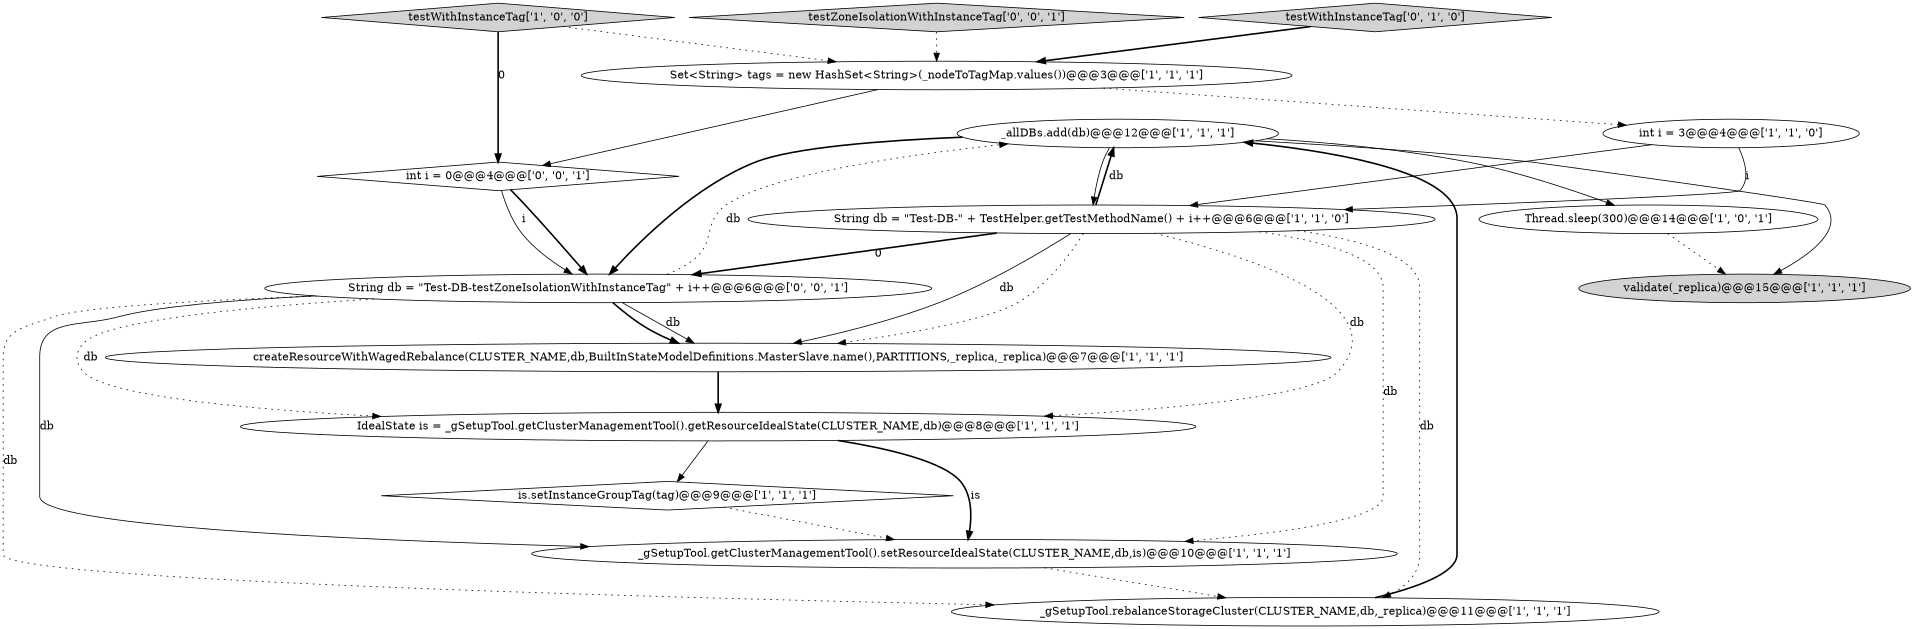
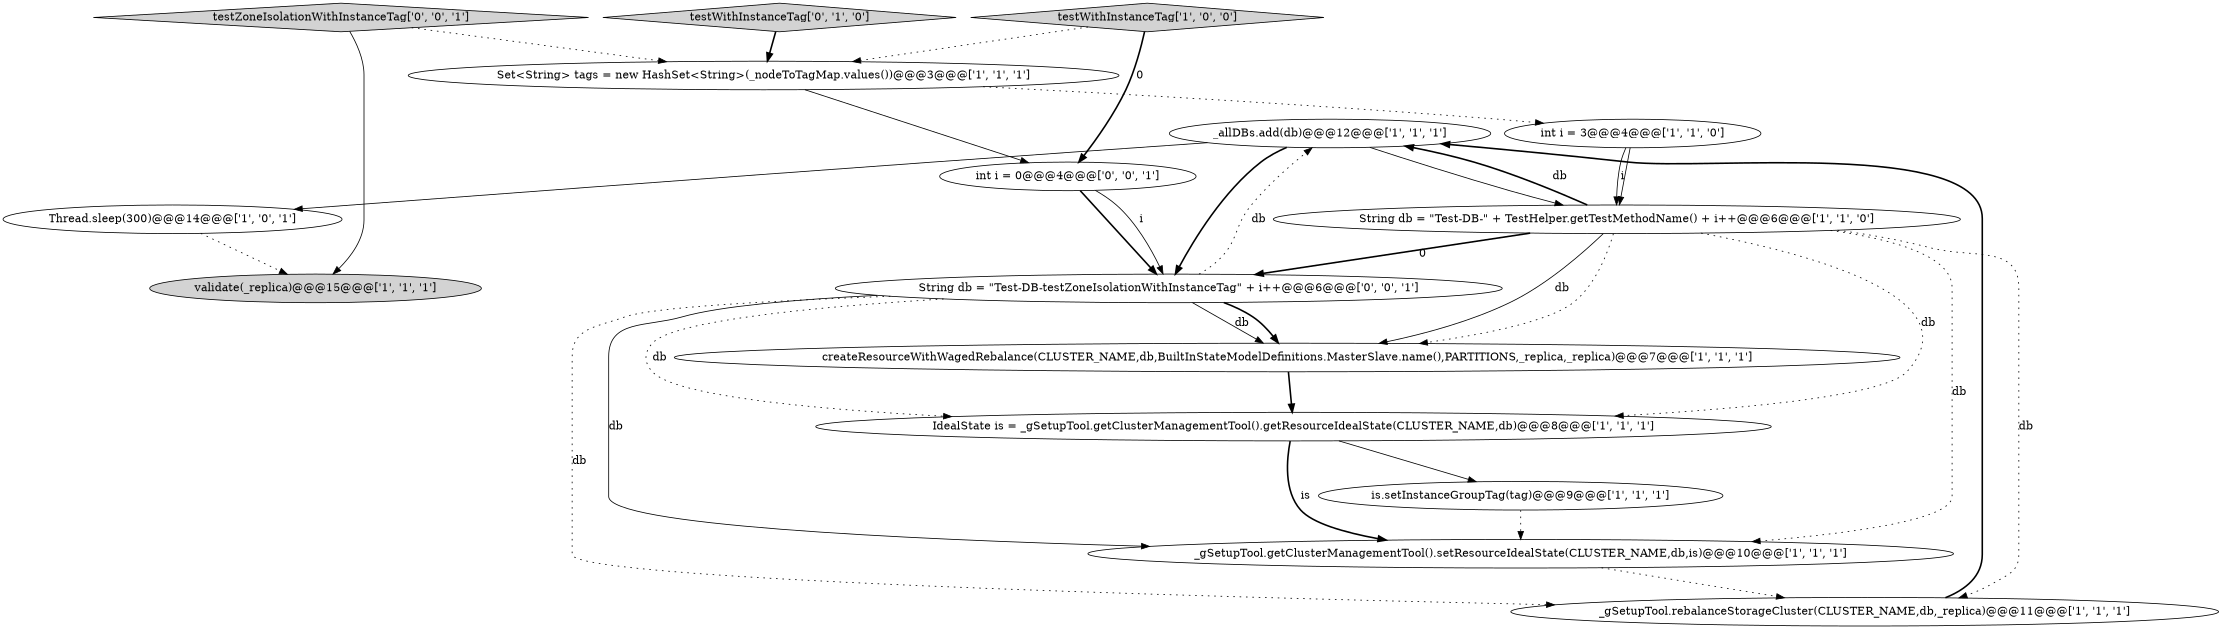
edge "_allDBs.add(db)@@@12@@@['1', '1', '1']" -> "validate(_replica)@@@15@@@['1', '1', '1']": now "testZoneIsolationWithInstanceTag['0', '0', '1']" -> "validate(_replica)@@@15@@@['1', '1', '1']"
node "int i = 0@@@4@@@['0', '0', '1']": shape diamond -> ellipse
node "is.setInstanceGroupTag(tag)@@@9@@@['1', '1', '1']": shape diamond -> ellipse
